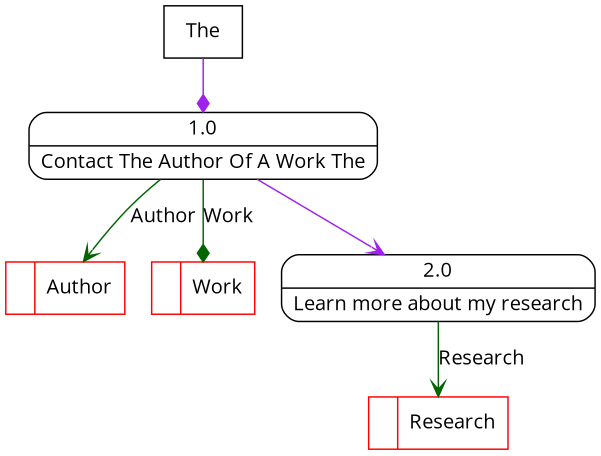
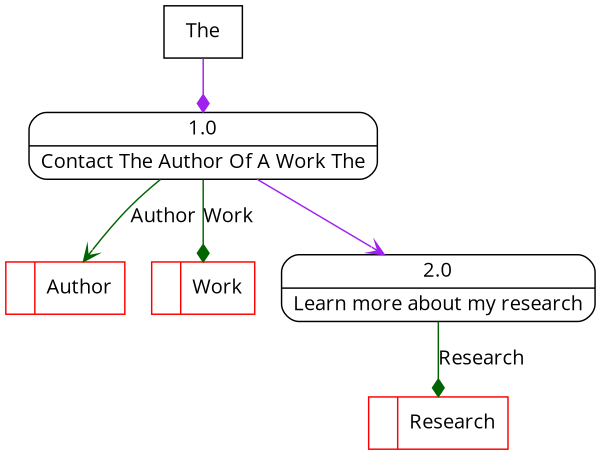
edge "2.0" -> "Research": arrowhead vee -> diamond
